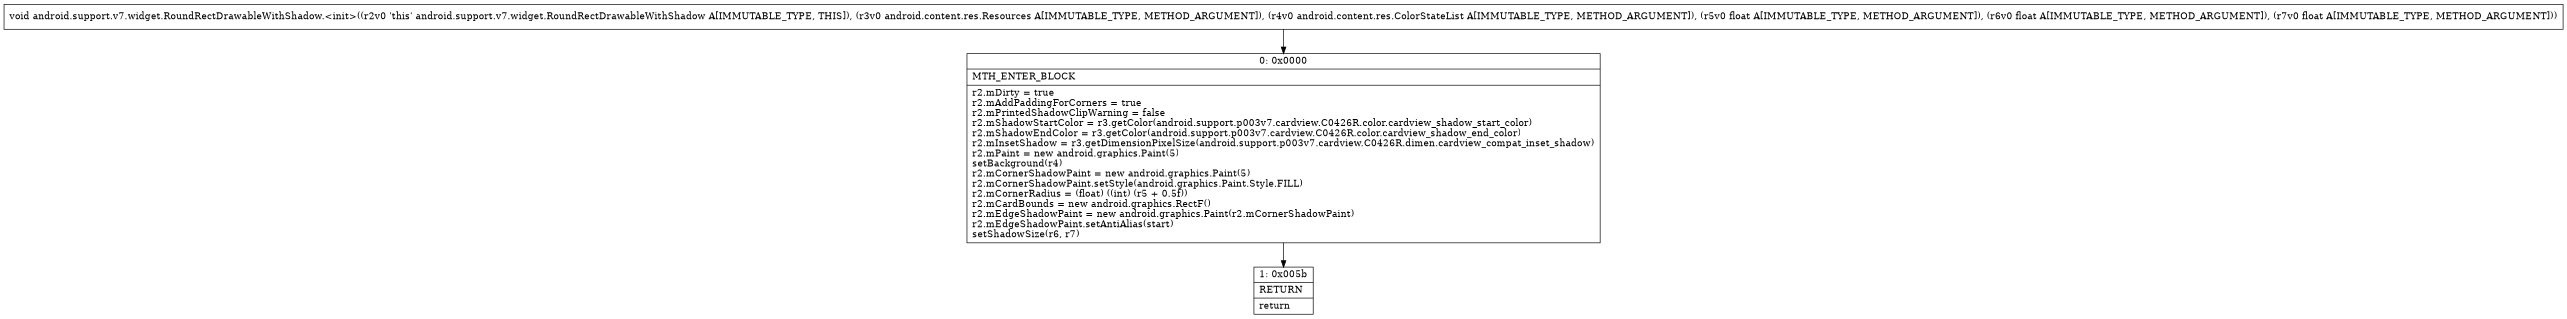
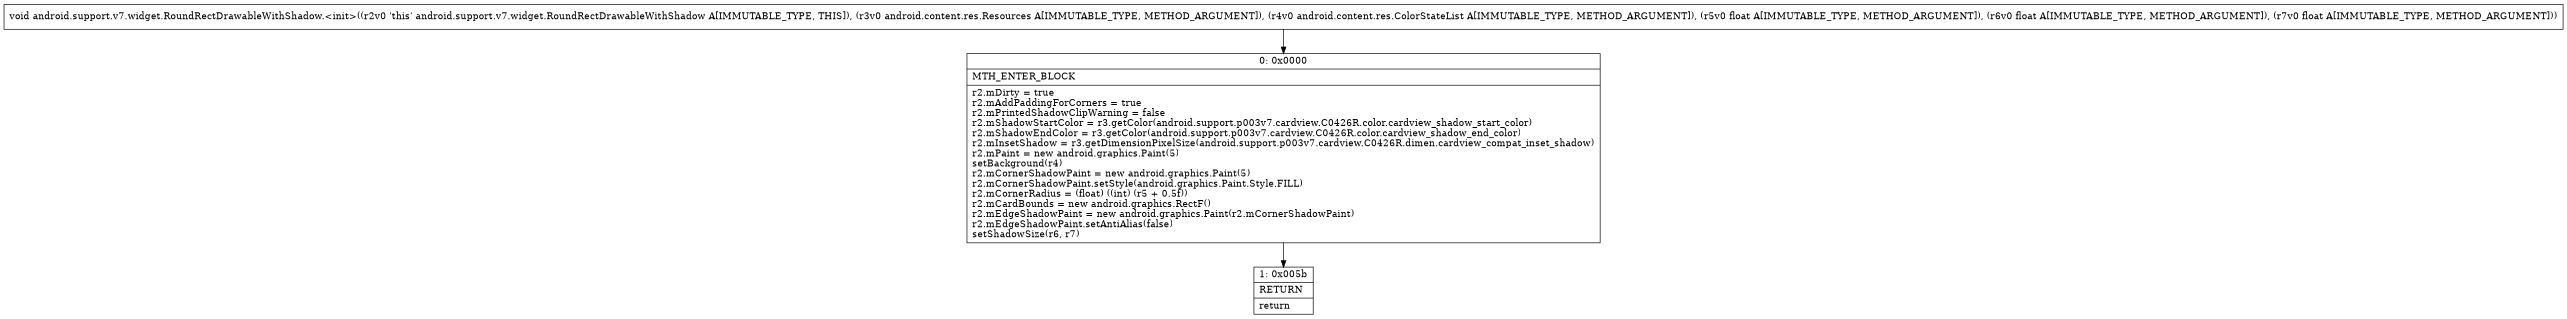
node "0: 0x0000": text "r2.mEdgeShadowPaint.setAntiAlias(start)" -> "r2.mEdgeShadowPaint.setAntiAlias(false)"
